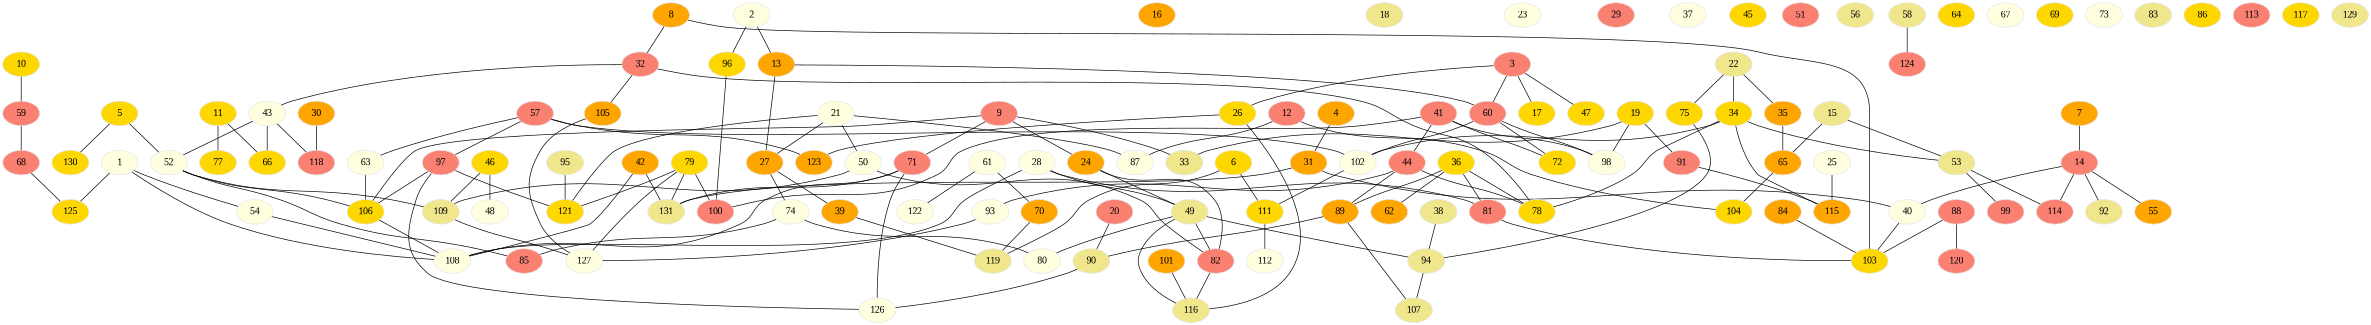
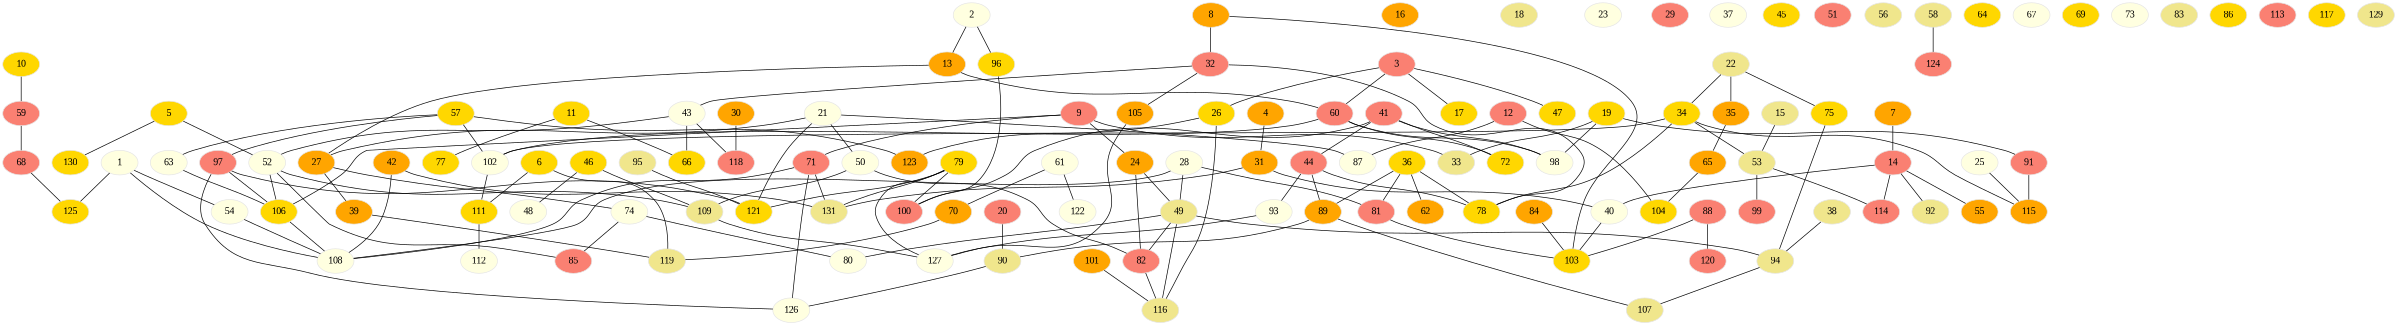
node "57": fillcolor salmon -> gold
edge "15" -- "65": removed
